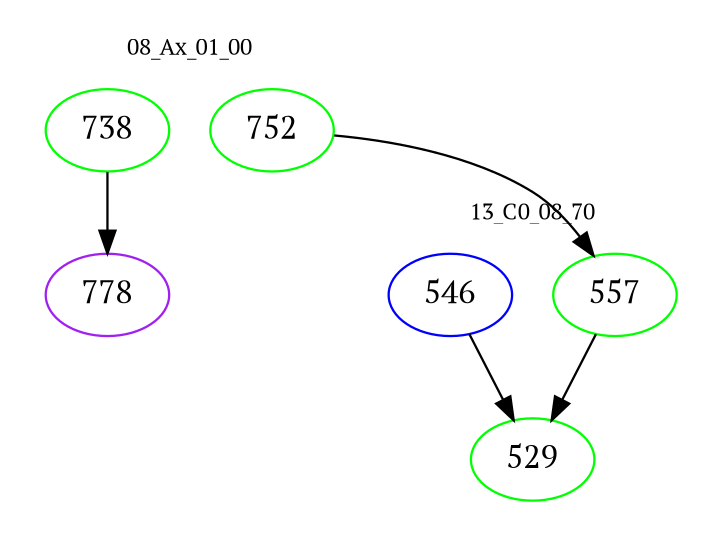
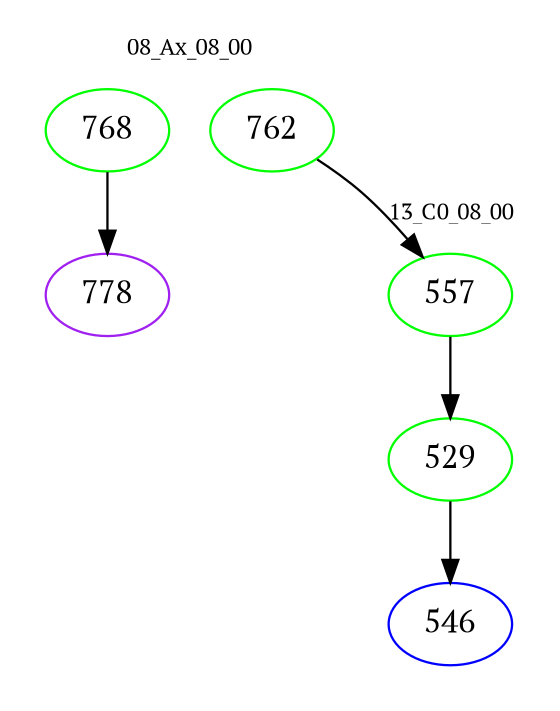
cluster "08_Ax_01_00": label "08_Ax_01_00" -> "08_Ax_08_00"
node "738": label "738" -> "768"
node "752": label "752" -> "762"
cluster "13_C0_08_70": label "13_C0_08_70" -> "13_C0_08_00"
edge "546" -> "529": reversed
